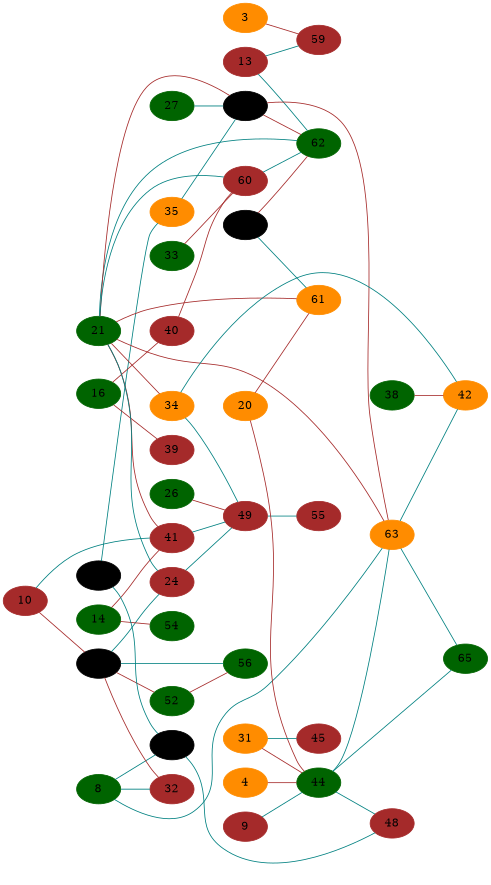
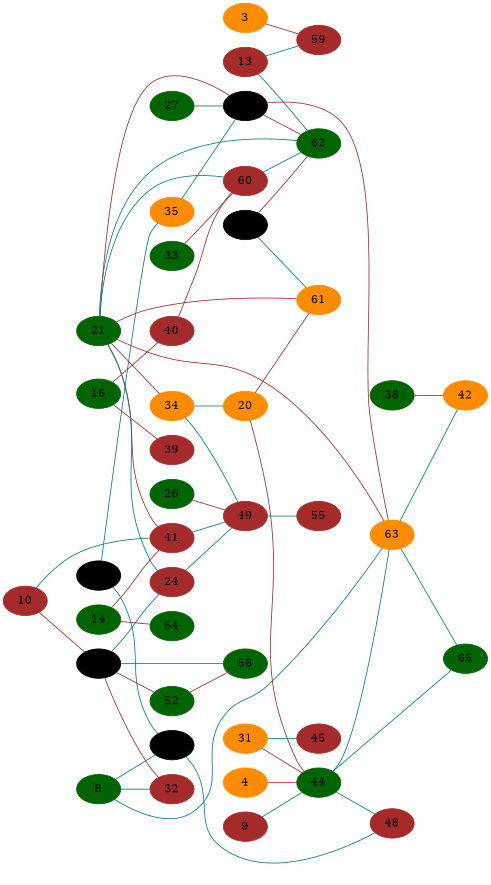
edge "42" -- "34": now "20" -- "34"
